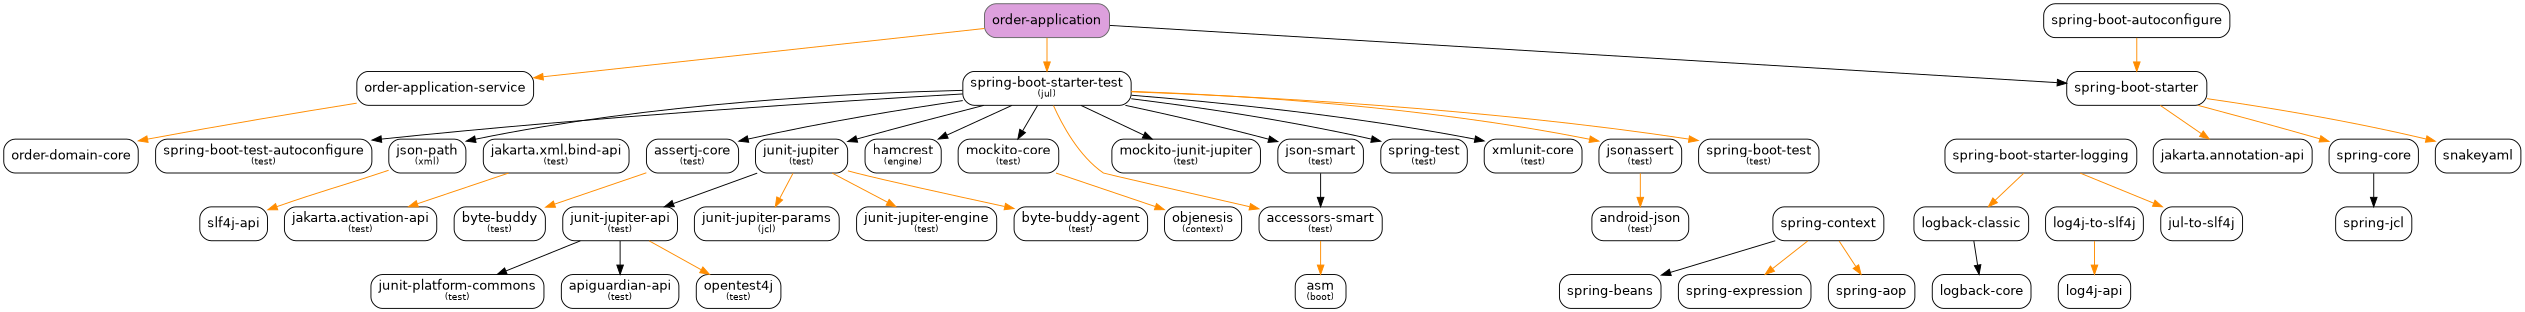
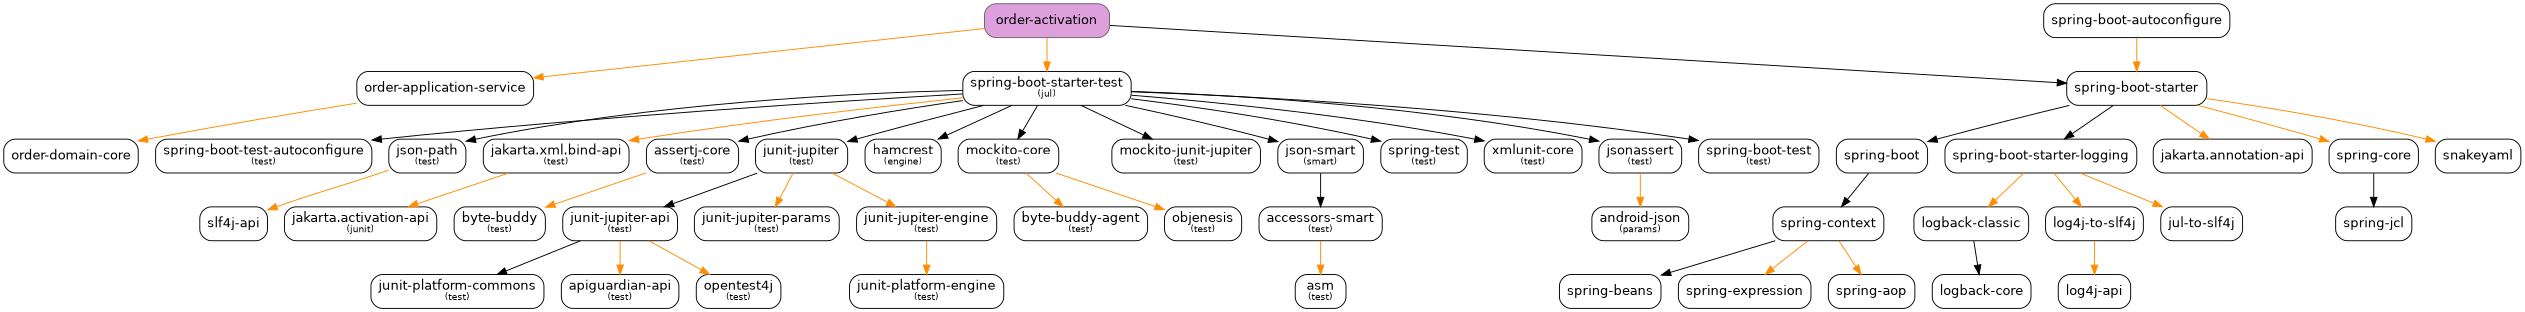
node "order-application": label "order-application" -> "order-activation"
edge "spring-boot-starter-test" -> "spring-boot-test": color darkorange -> black
edge "spring-boot-starter-test" -> "jsonassert": color darkorange -> black
edge "spring-boot-starter" -> "spring-boot-starter-logging": added
node "spring-boot": added
node "json-path": text "(xml)" -> "(test)"
node "json-smart": text "(test)" -> "(smart)"
edge "spring-boot-starter-test" -> "accessors-smart": now "spring-boot-starter-test" -> "jakarta.xml.bind-api"
edge "spring-boot-starter-logging" -> "log4j-to-slf4j": added
edge "junit-jupiter" -> "byte-buddy-agent": now "mockito-core" -> "byte-buddy-agent"
node "jakarta.activation-api": text "(test)" -> "(junit)"
node "junit-jupiter-params": text "(jcl)" -> "(test)"
node "objenesis": text "(context)" -> "(test)"
node "android-json": text "(test)" -> "(params)"
edge "junit-jupiter-api" -> "apiguardian-api": color black -> darkorange
node "junit-platform-engine": added
node "asm": text "(boot)" -> "(test)"
